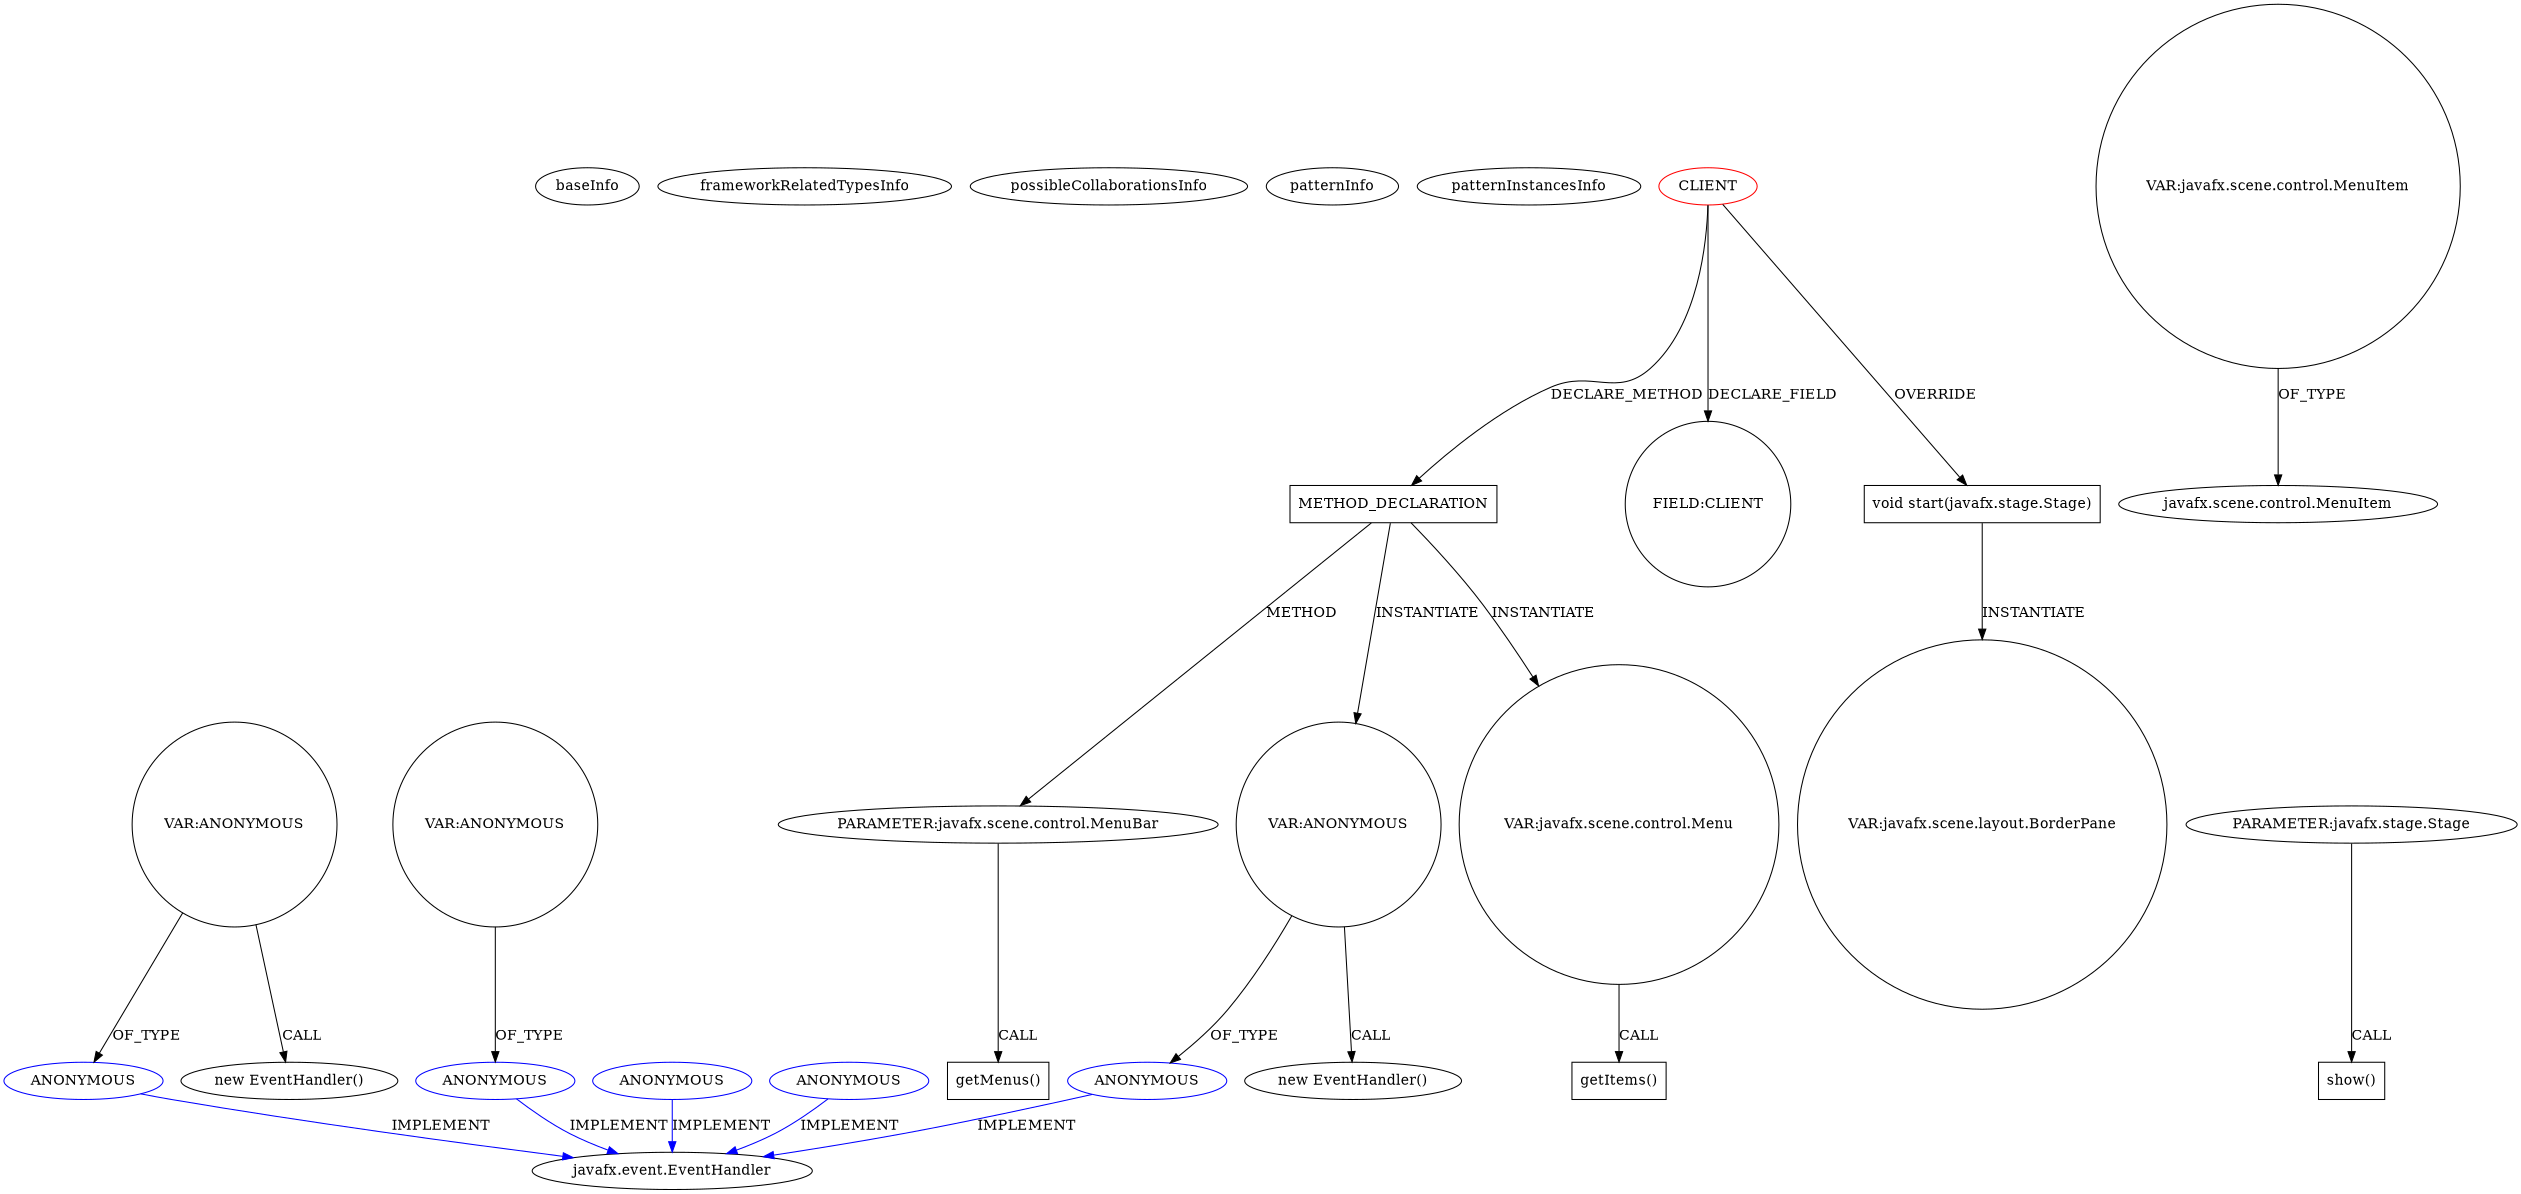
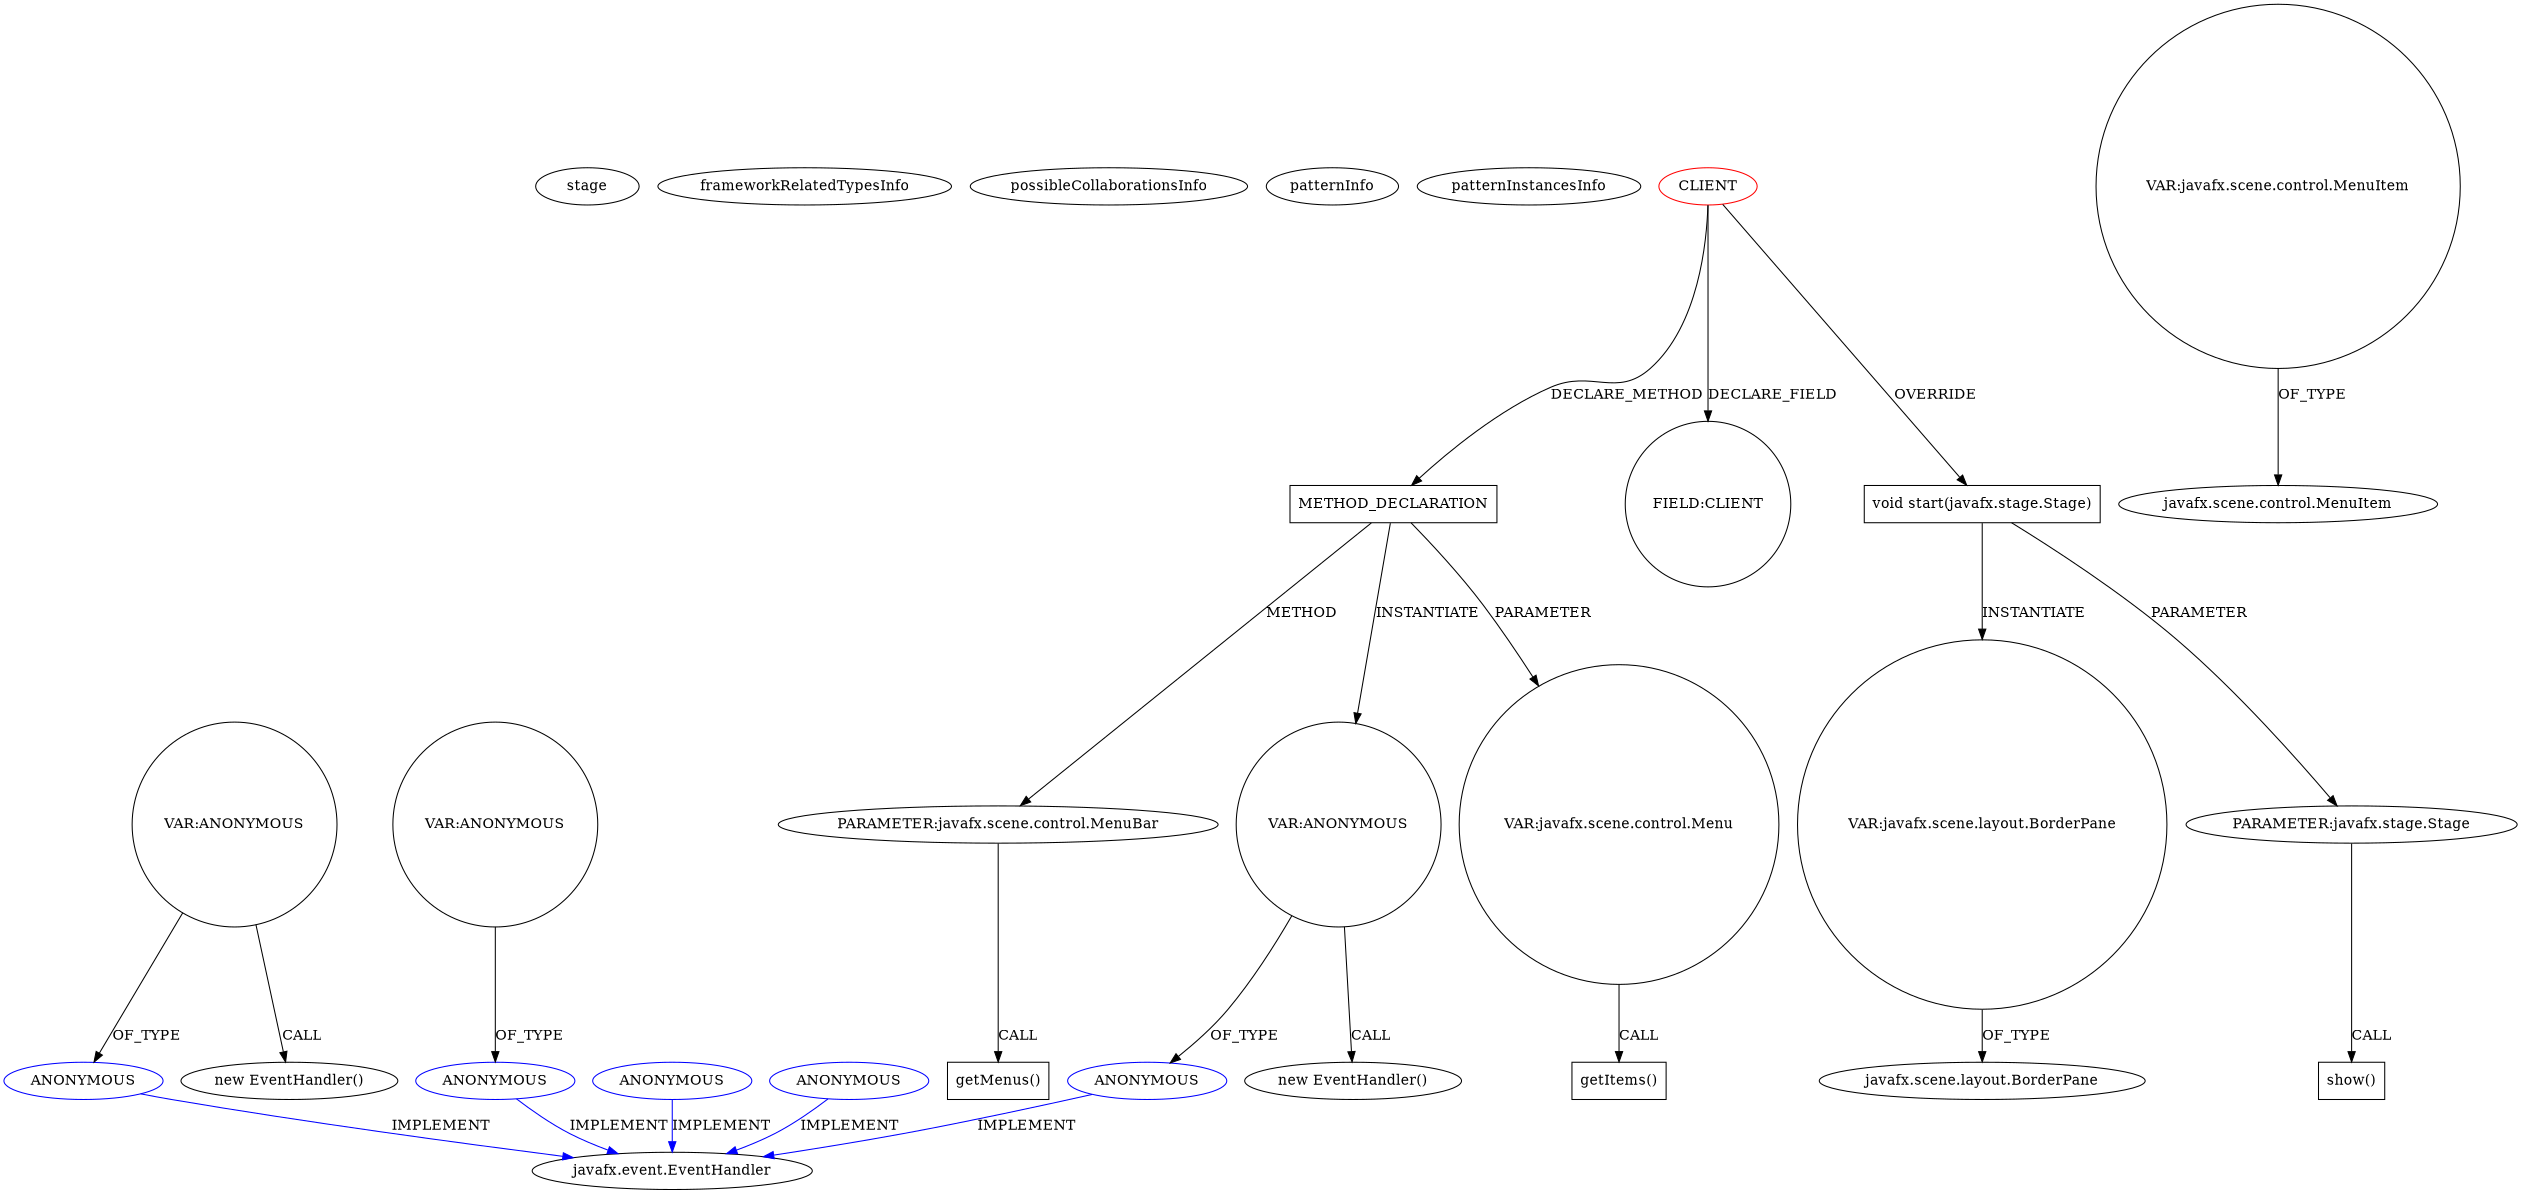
node "baseInfo": label "baseInfo" -> "stage"
edge "METHOD_DECLARATION" -> "VAR:javafx.scene.control.Menu": label "INSTANTIATE" -> "PARAMETER"
edge "void start(javafx.stage.Stage)" -> "PARAMETER:javafx.stage.Stage": added, label "PARAMETER"
node "javafx.scene.layout.BorderPane": added
